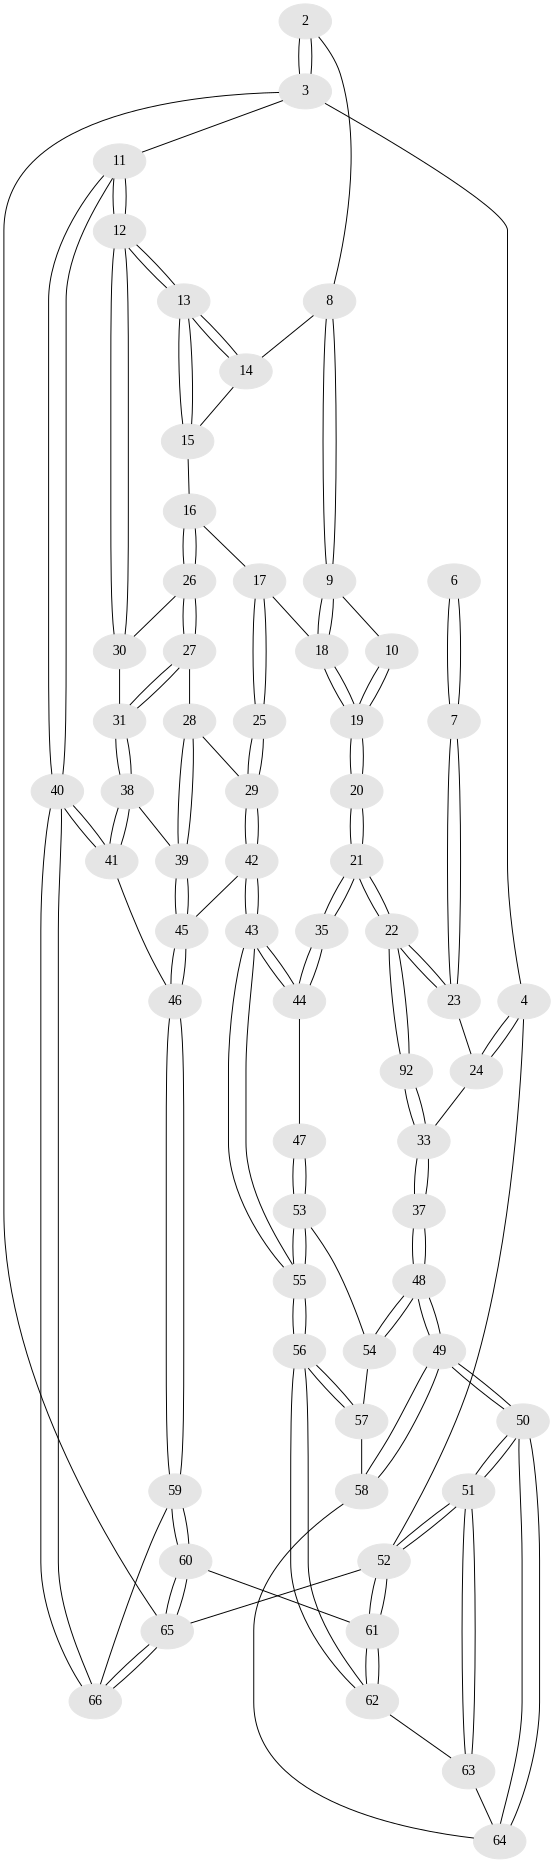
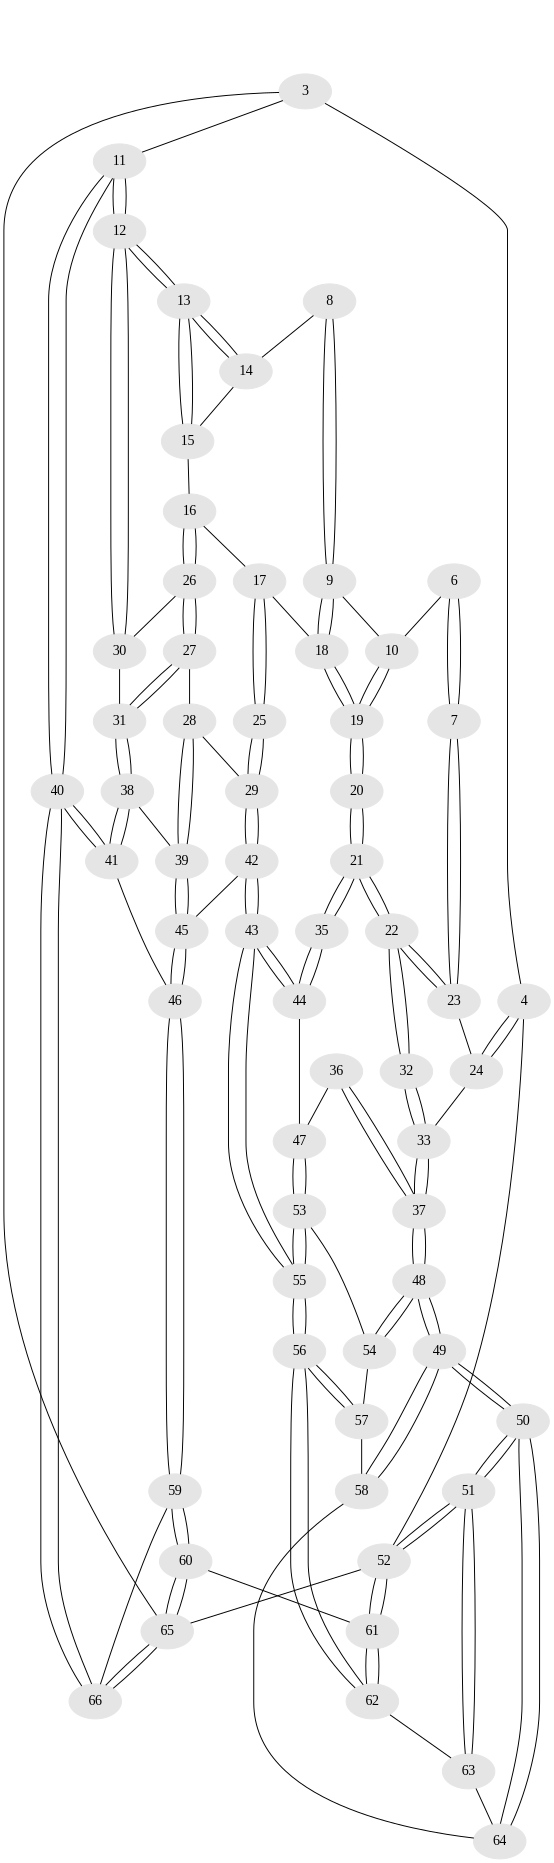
node "2": removed
edge "6" -- "10": added
node "36": added
node "92": label "92" -> "32"
